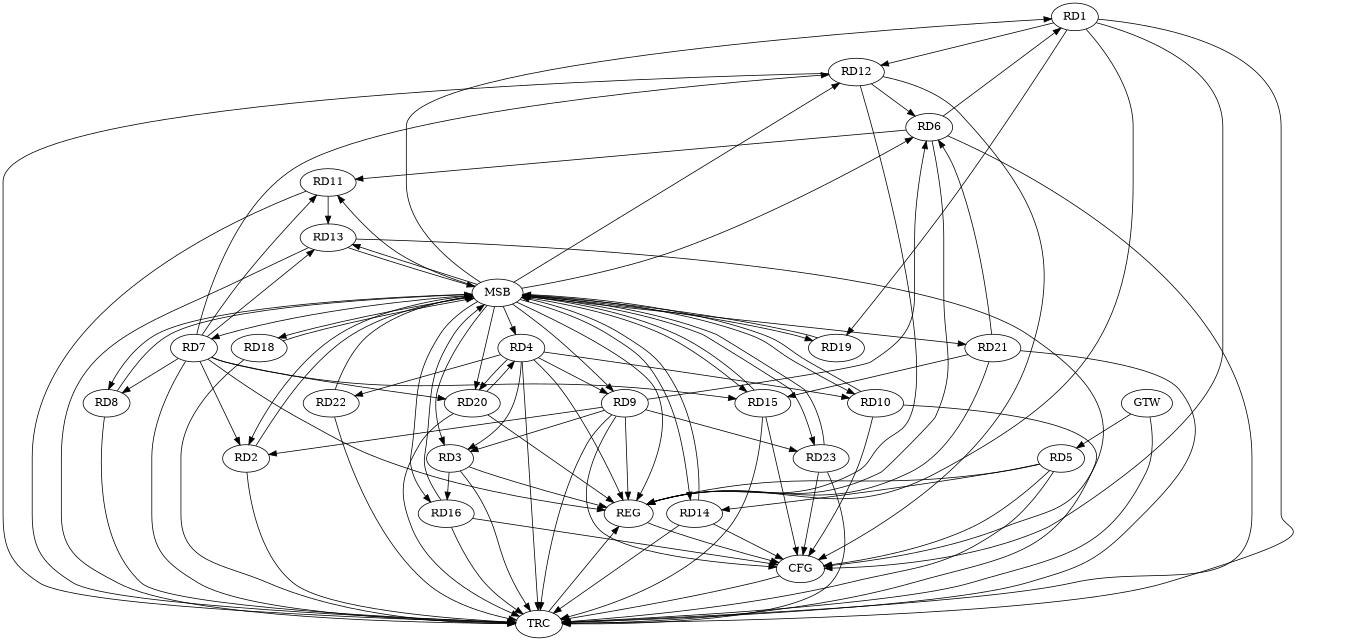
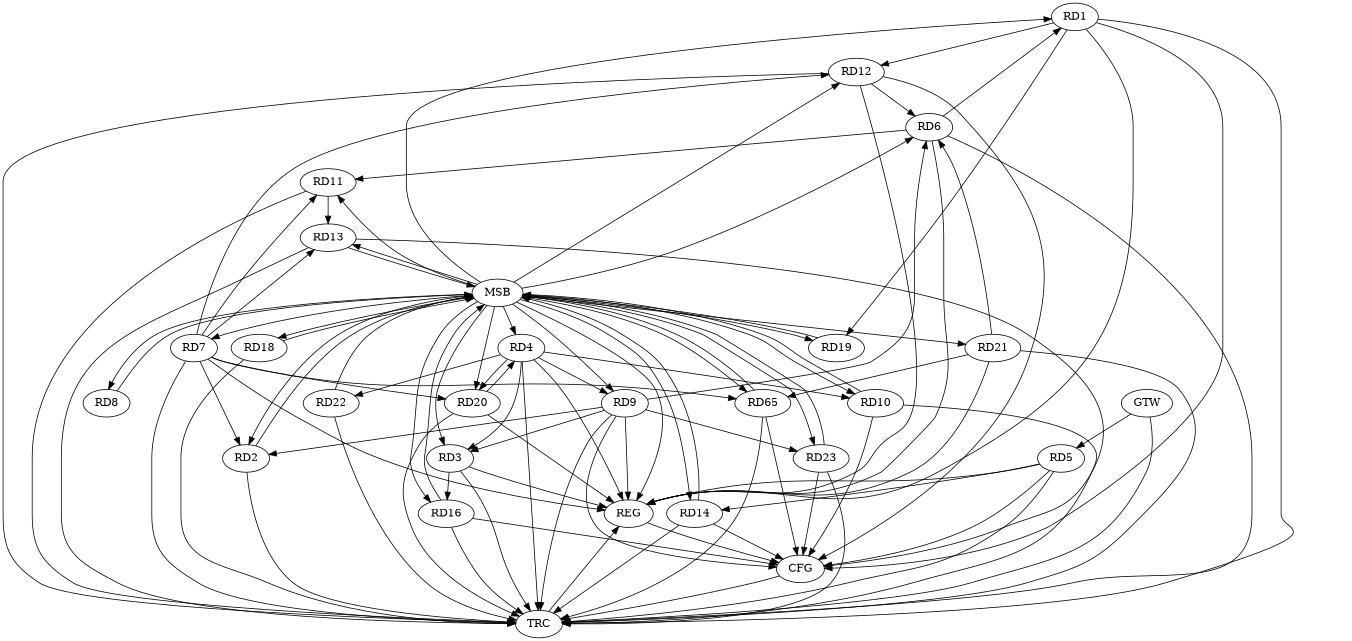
edge "RD7" -> "RD8": removed
node "RD15": label "RD15" -> "RD65"
edge "RD8" -> "TRC": removed
